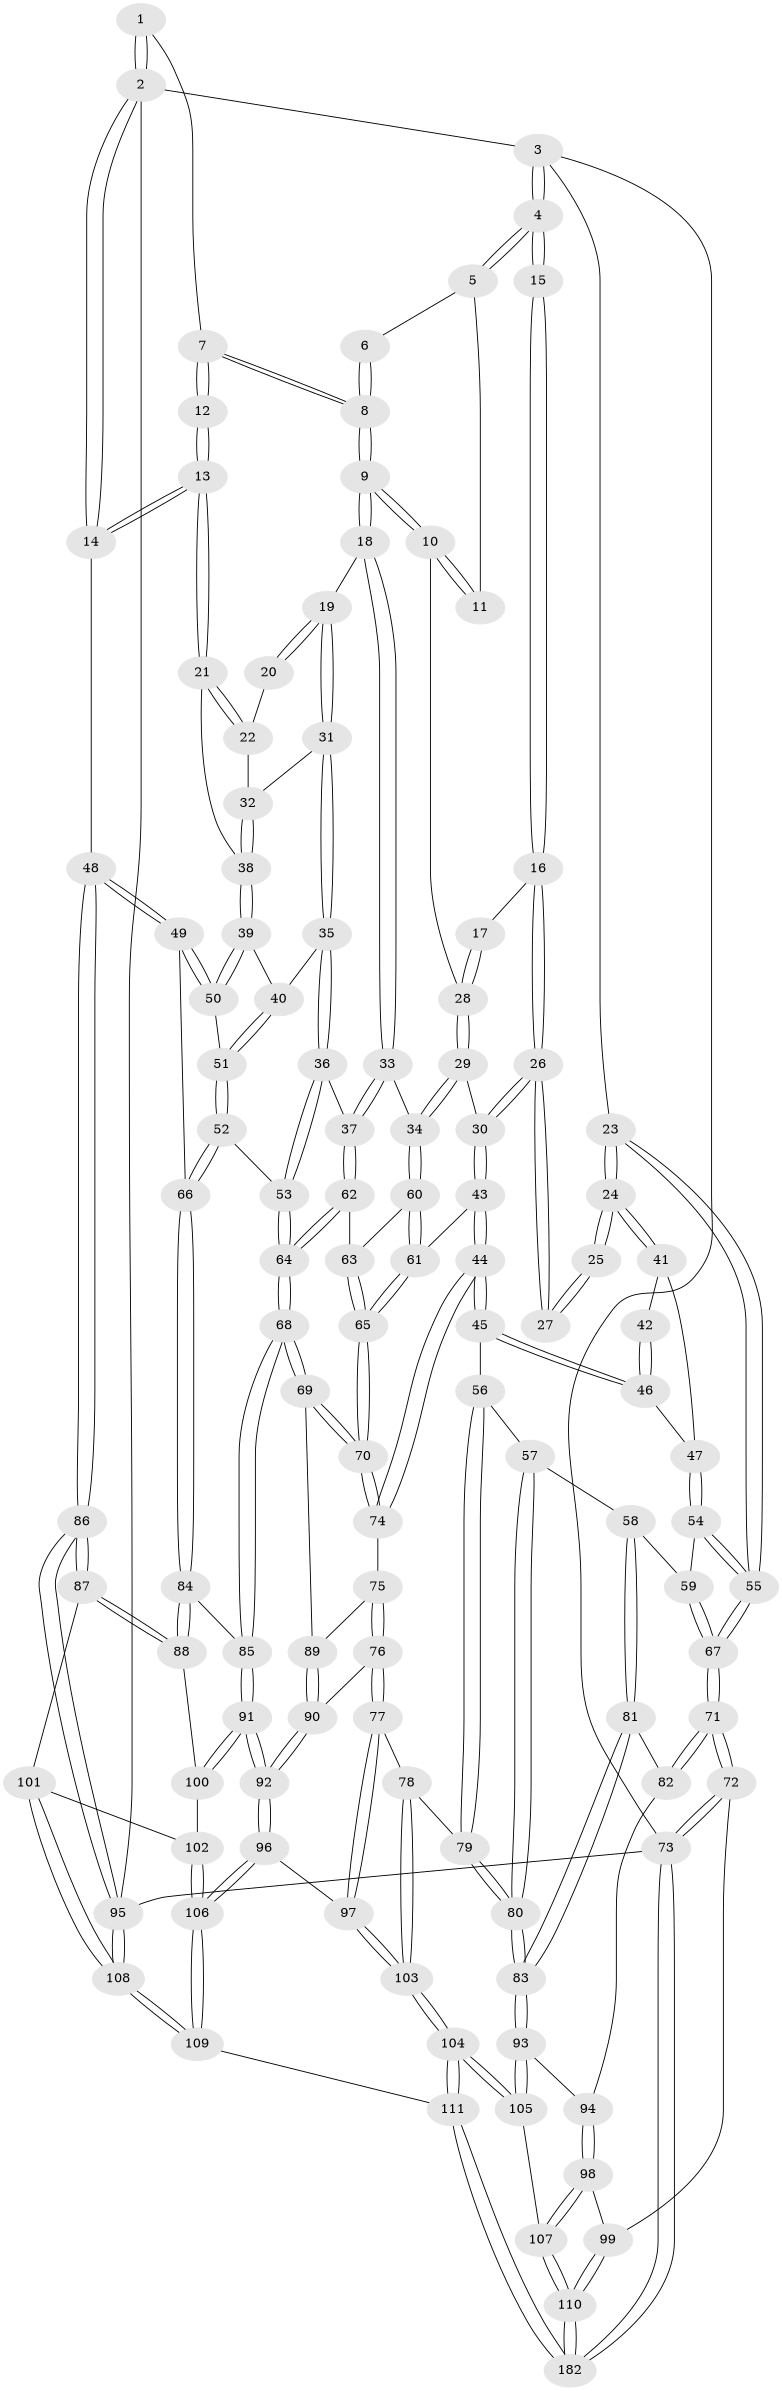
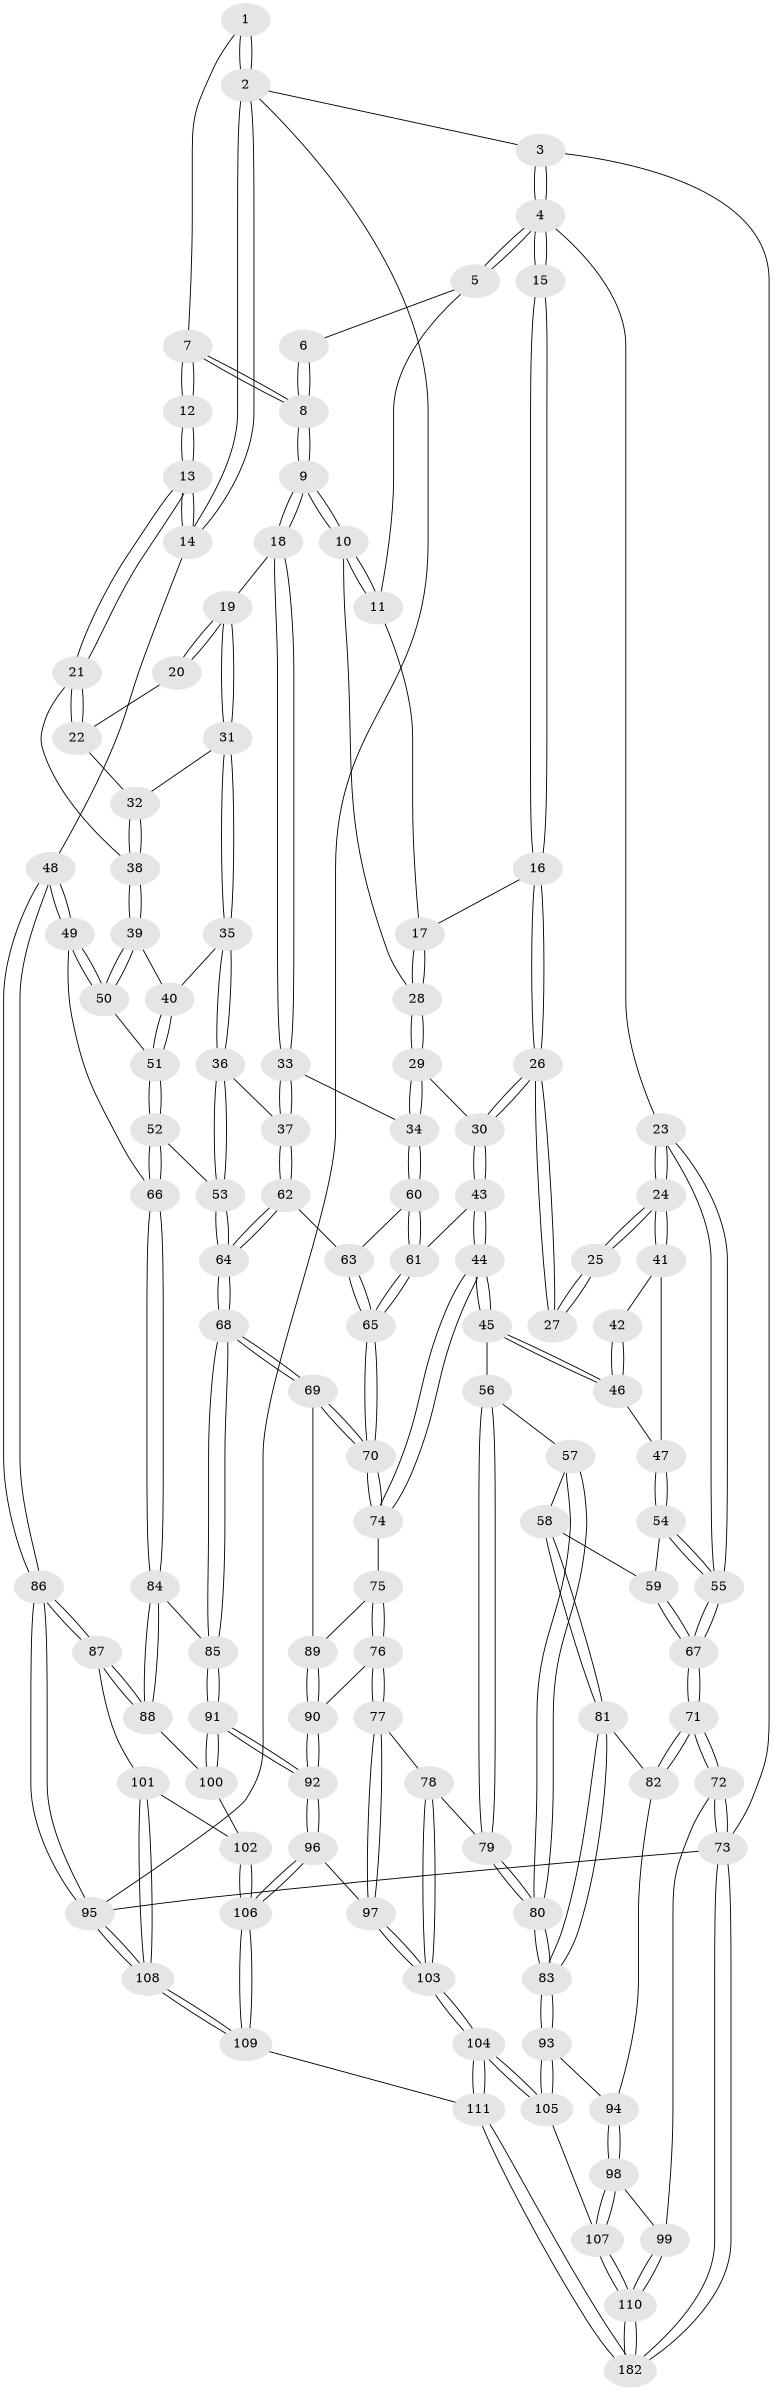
edge "3" -- "23": now "4" -- "23"
edge "11" -- "17": added
